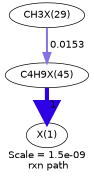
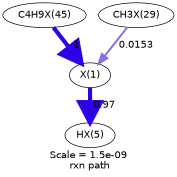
edge "CH3X(29)" -> "C4H9X(45)": now "CH3X(29)" -> "X(1)"
node "HX(5)": added
